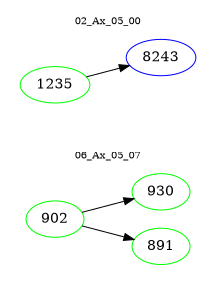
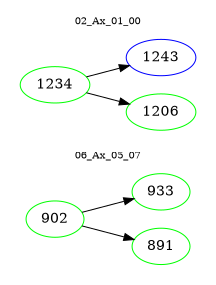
cluster "02_Ax_05_00": label "02_Ax_05_00" -> "02_Ax_01_00"
node "8243": label "8243" -> "1243"
node "1235": label "1235" -> "1234"
node "1206": added
node "930": label "930" -> "933"
